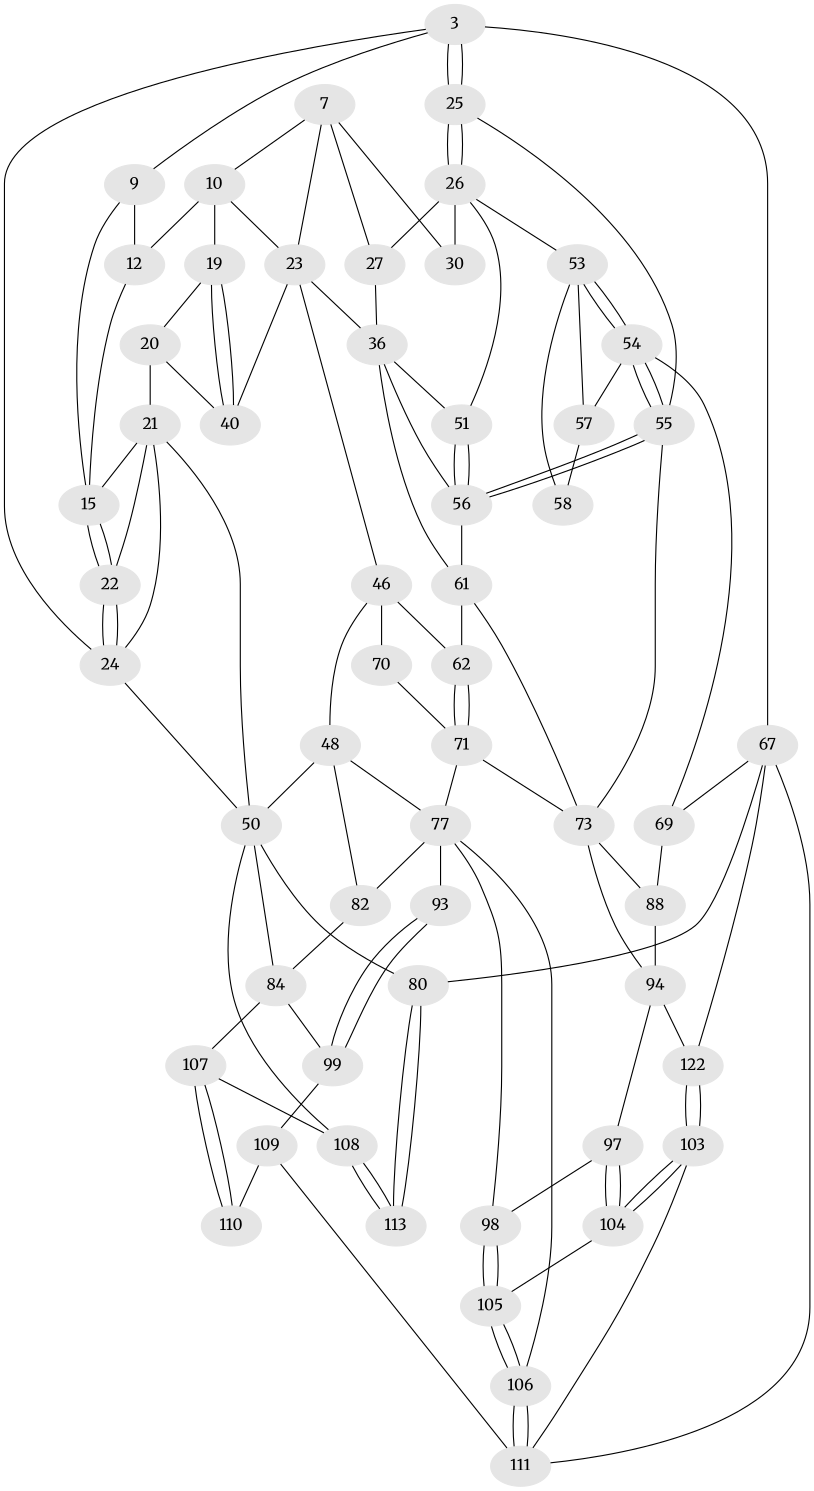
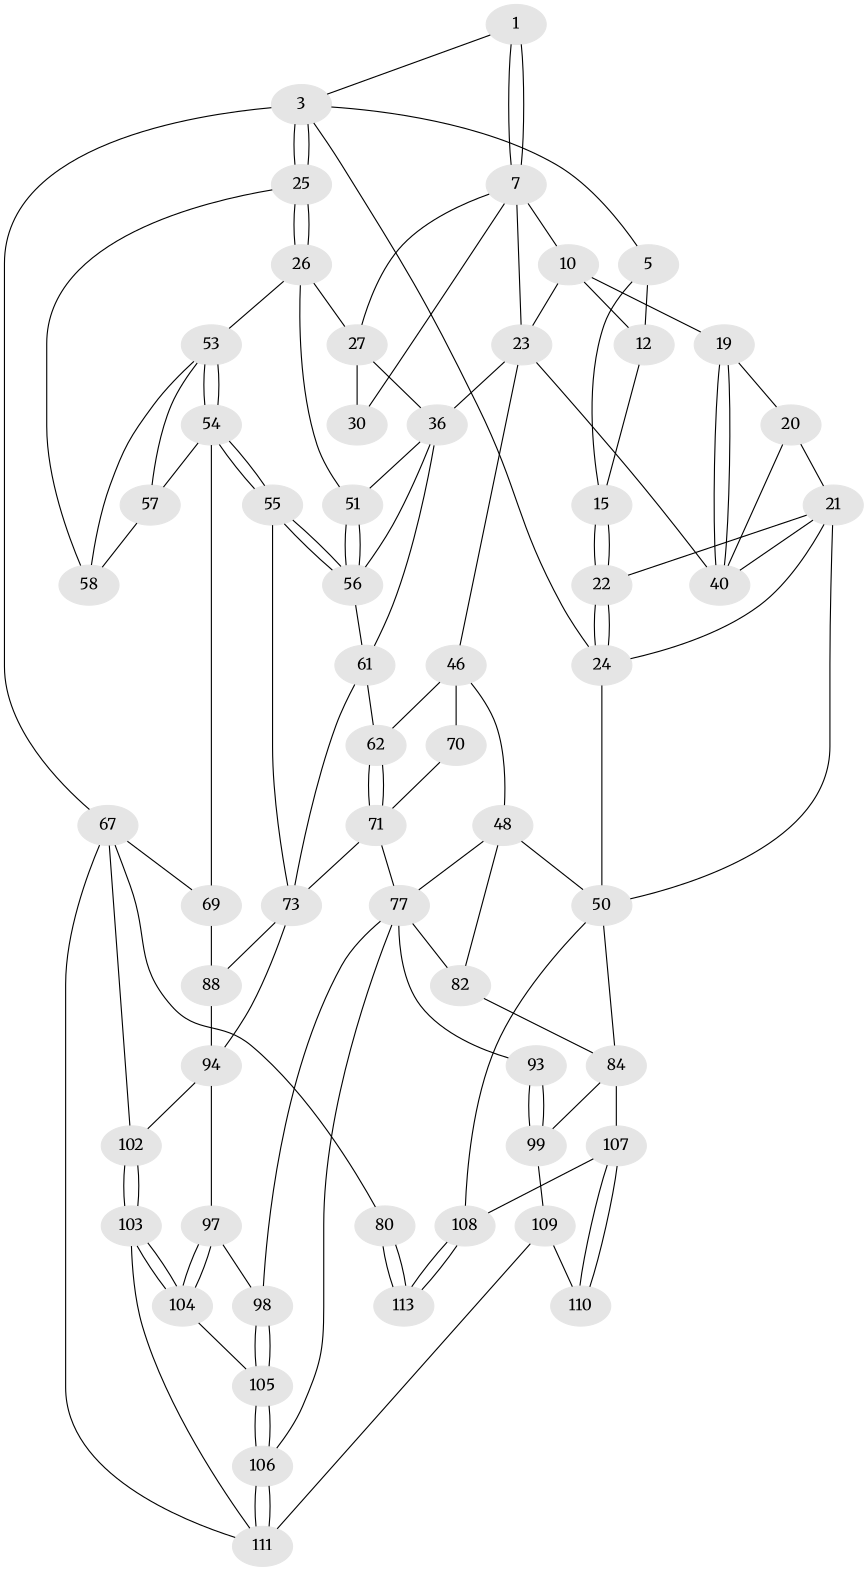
node "1": added
node "9": label "9" -> "5"
edge "26" -- "30": now "27" -- "30"
edge "25" -- "55": now "25" -- "58"
edge "21" -- "15": now "21" -- "40"
edge "50" -- "80": removed
node "122": label "122" -> "102"
